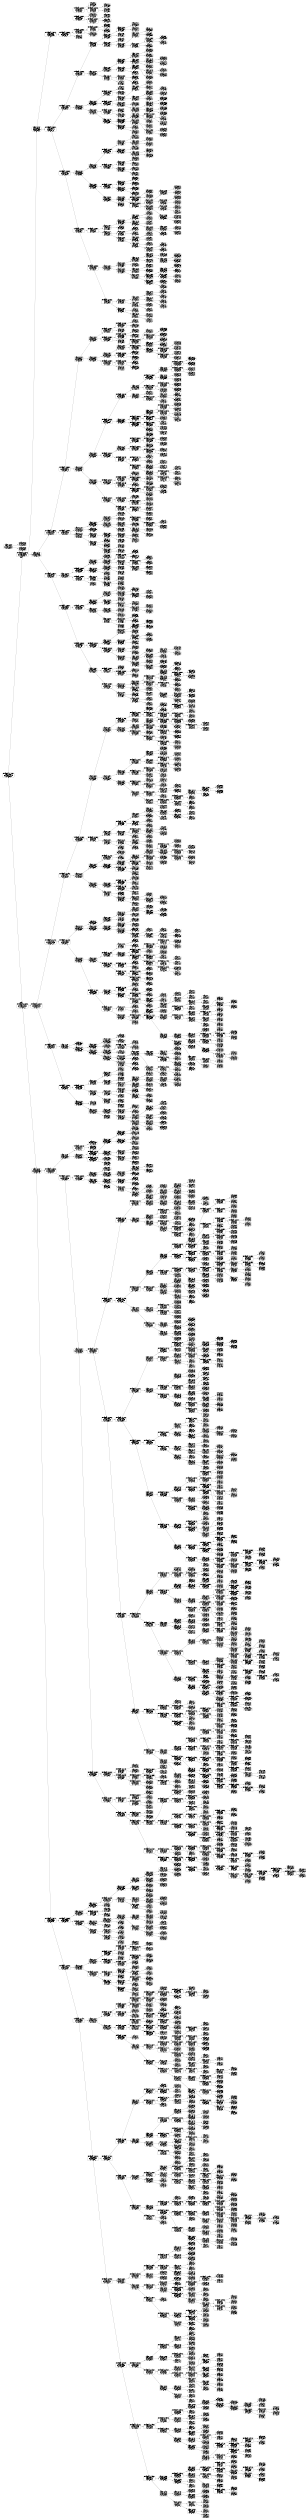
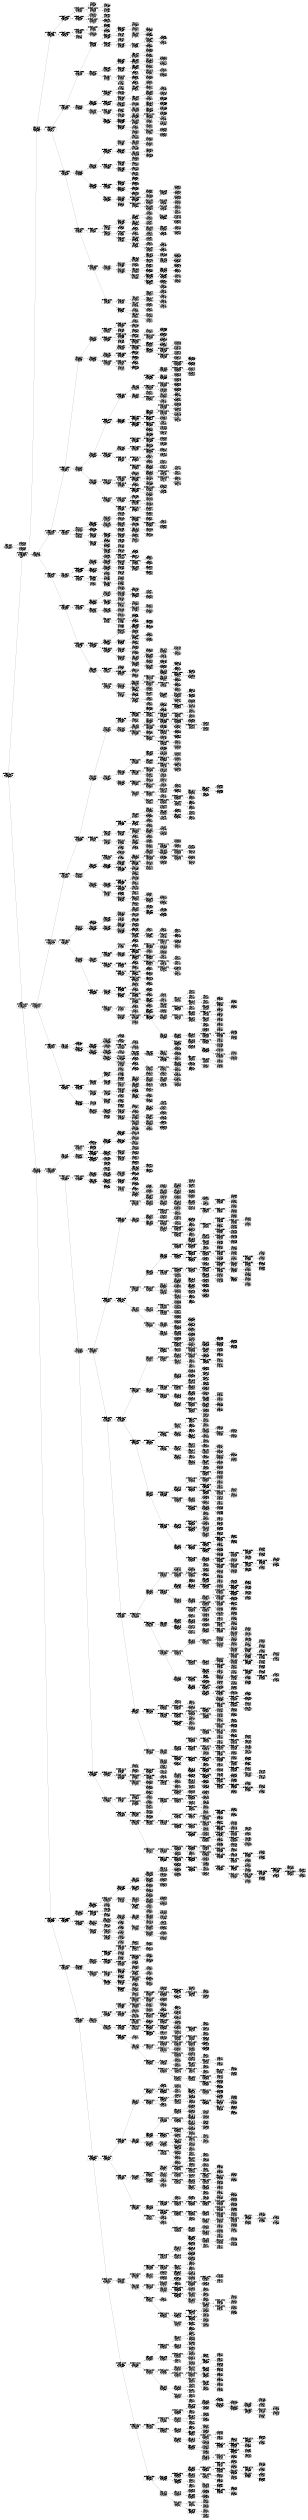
node "CrimeCode <= 166.0 mse = 220.9 samples = 1432 value = 40.9": added
node "mse = 69.0 samples = 5 value = 31.5": removed
